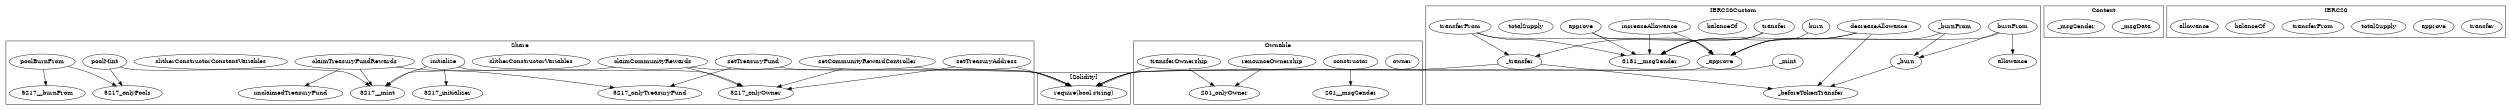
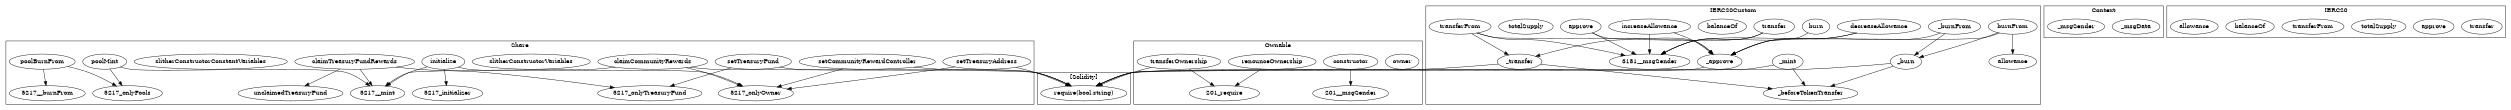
edge "decreaseAllowance" -> "_beforeTokenTransfer": now "_mint" -> "_beforeTokenTransfer"
edge "_burn" -> "require(bool,string)": added
node "201_onlyOwner": label "201_onlyOwner" -> "201_require"
